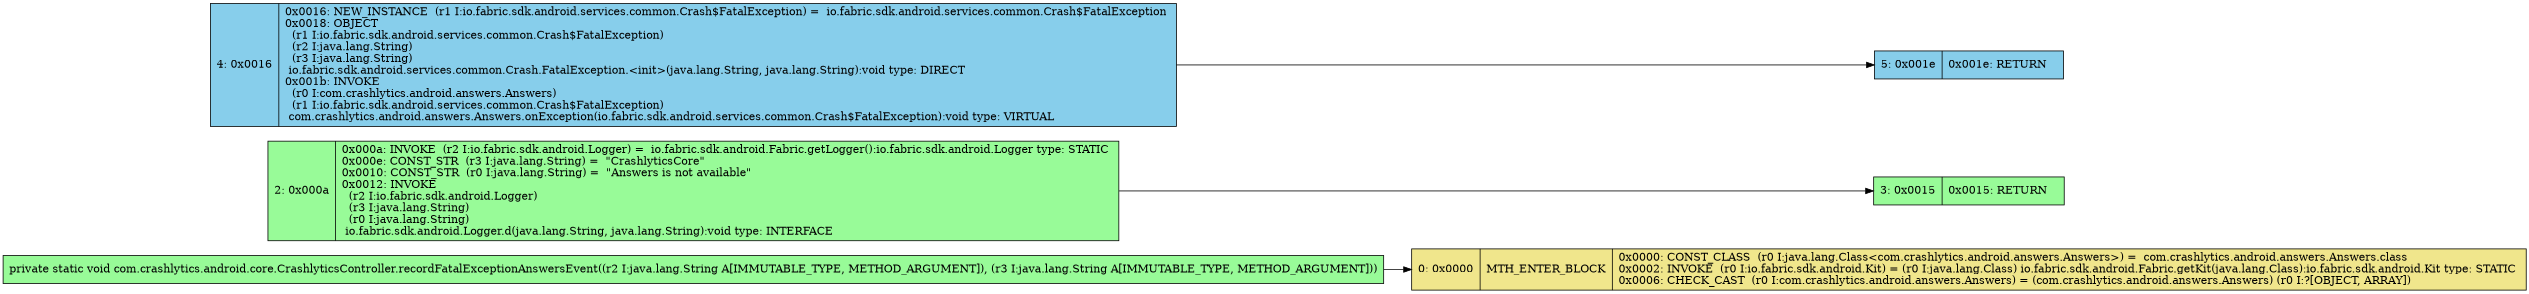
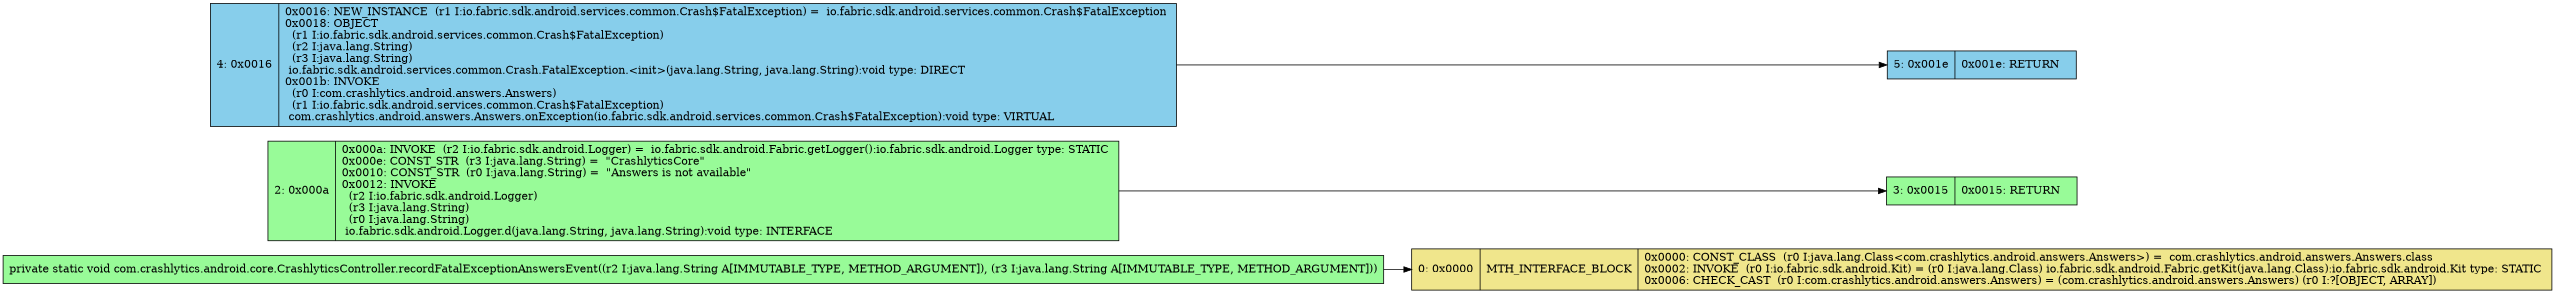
node "0: 0x0000": text "MTH_ENTER_BLOCK" -> "MTH_INTERFACE_BLOCK"
